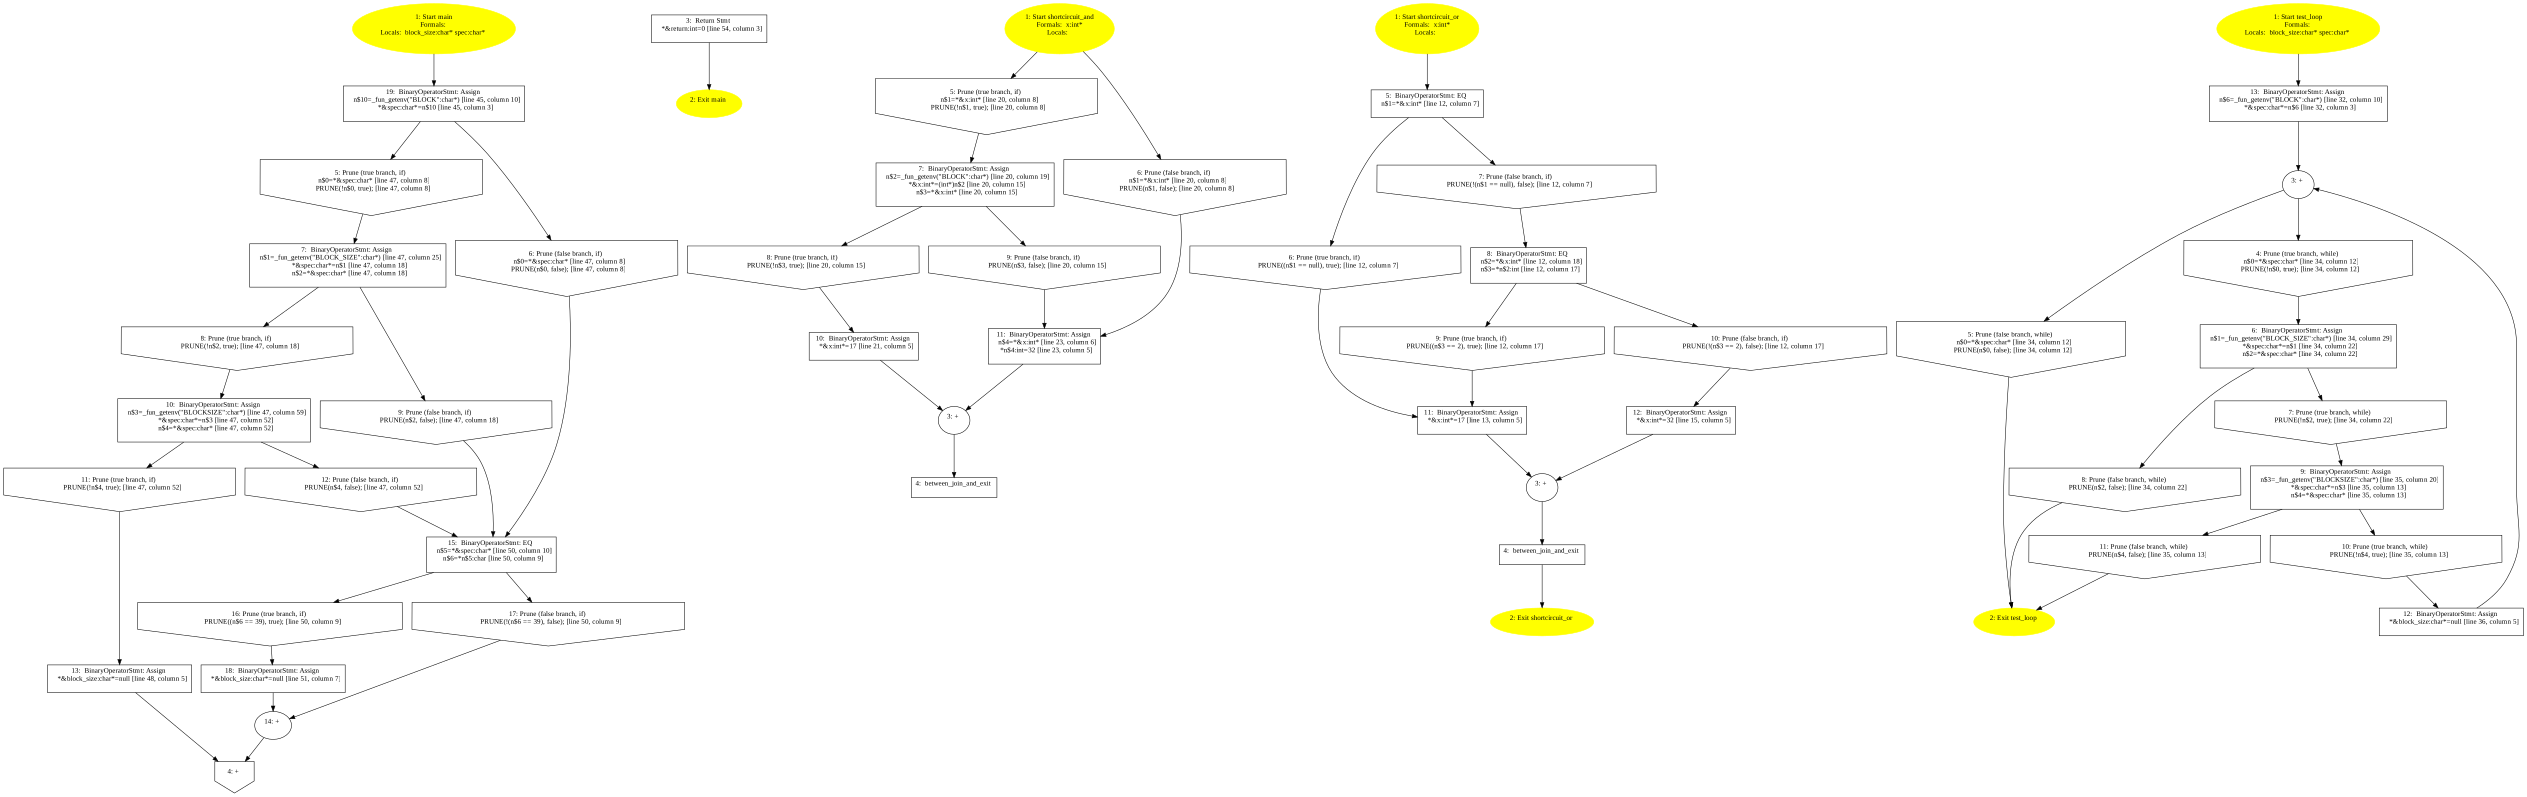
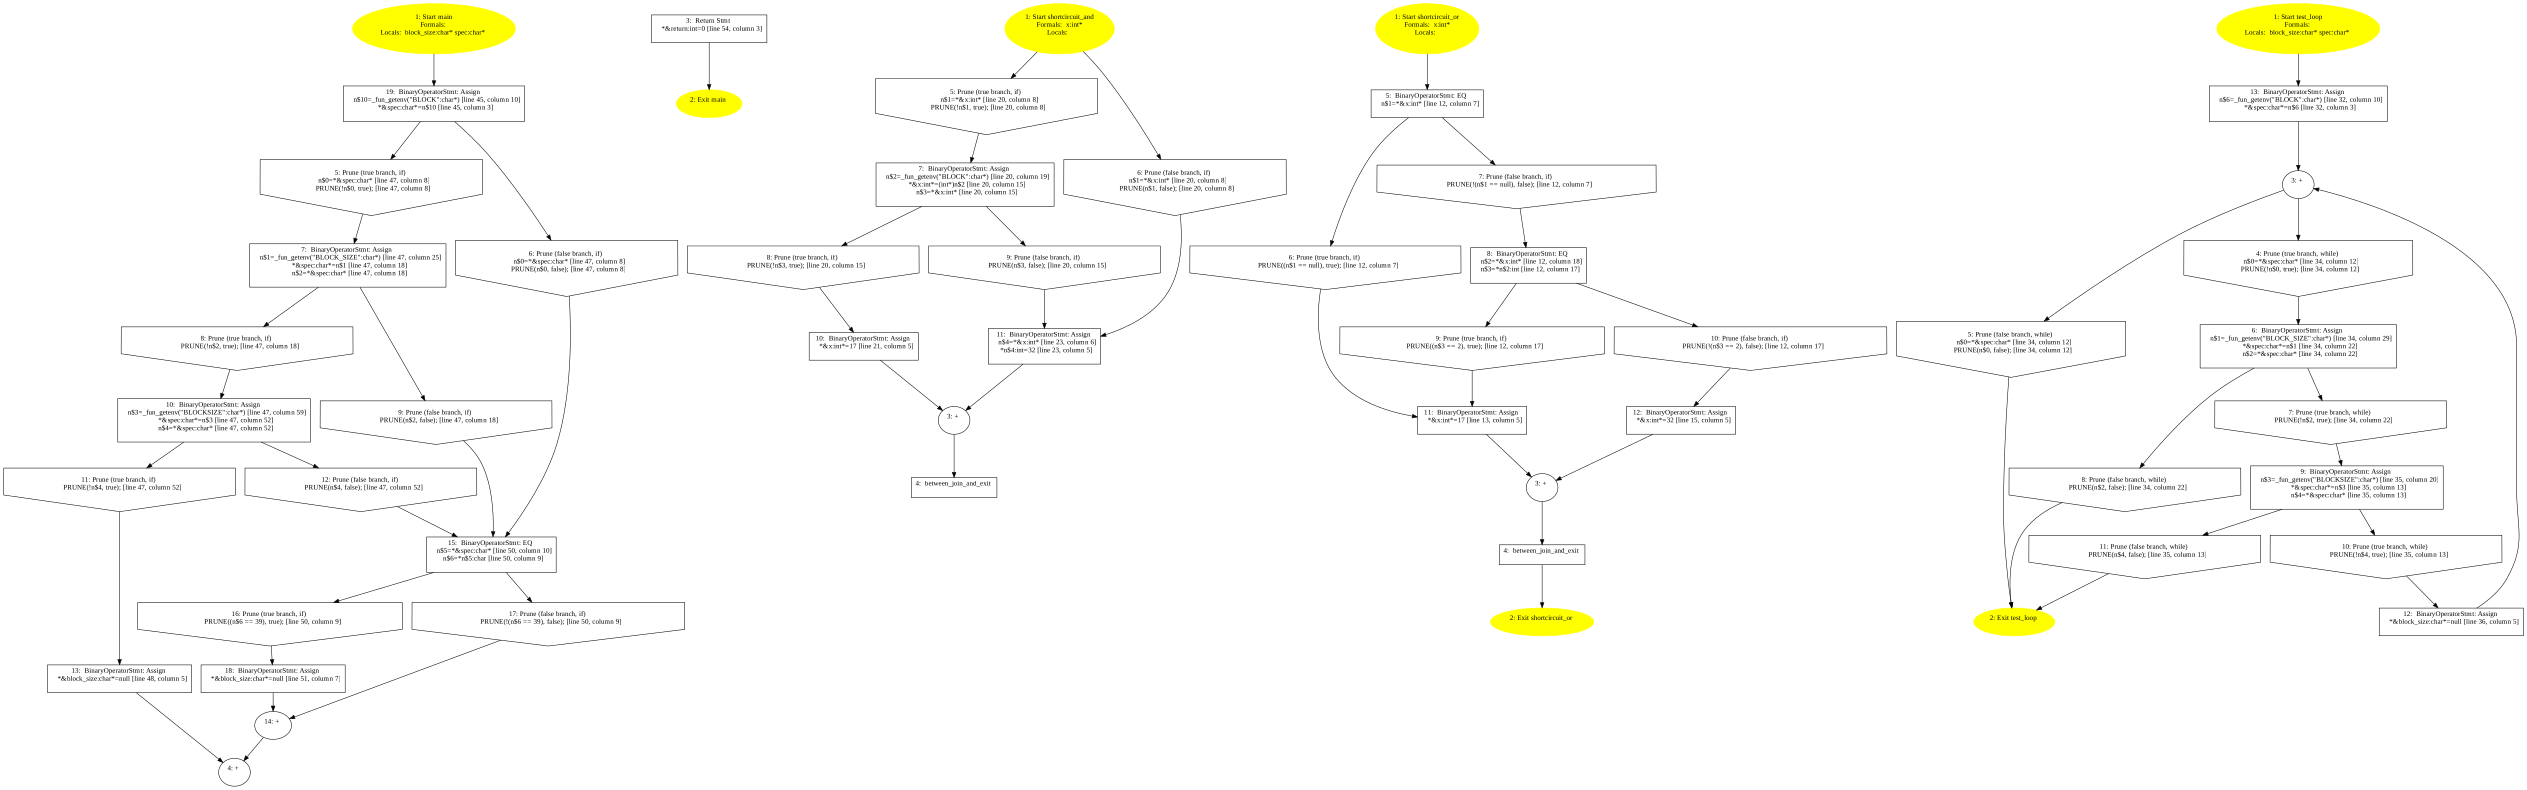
node "4: +": shape invhouse -> ellipse
